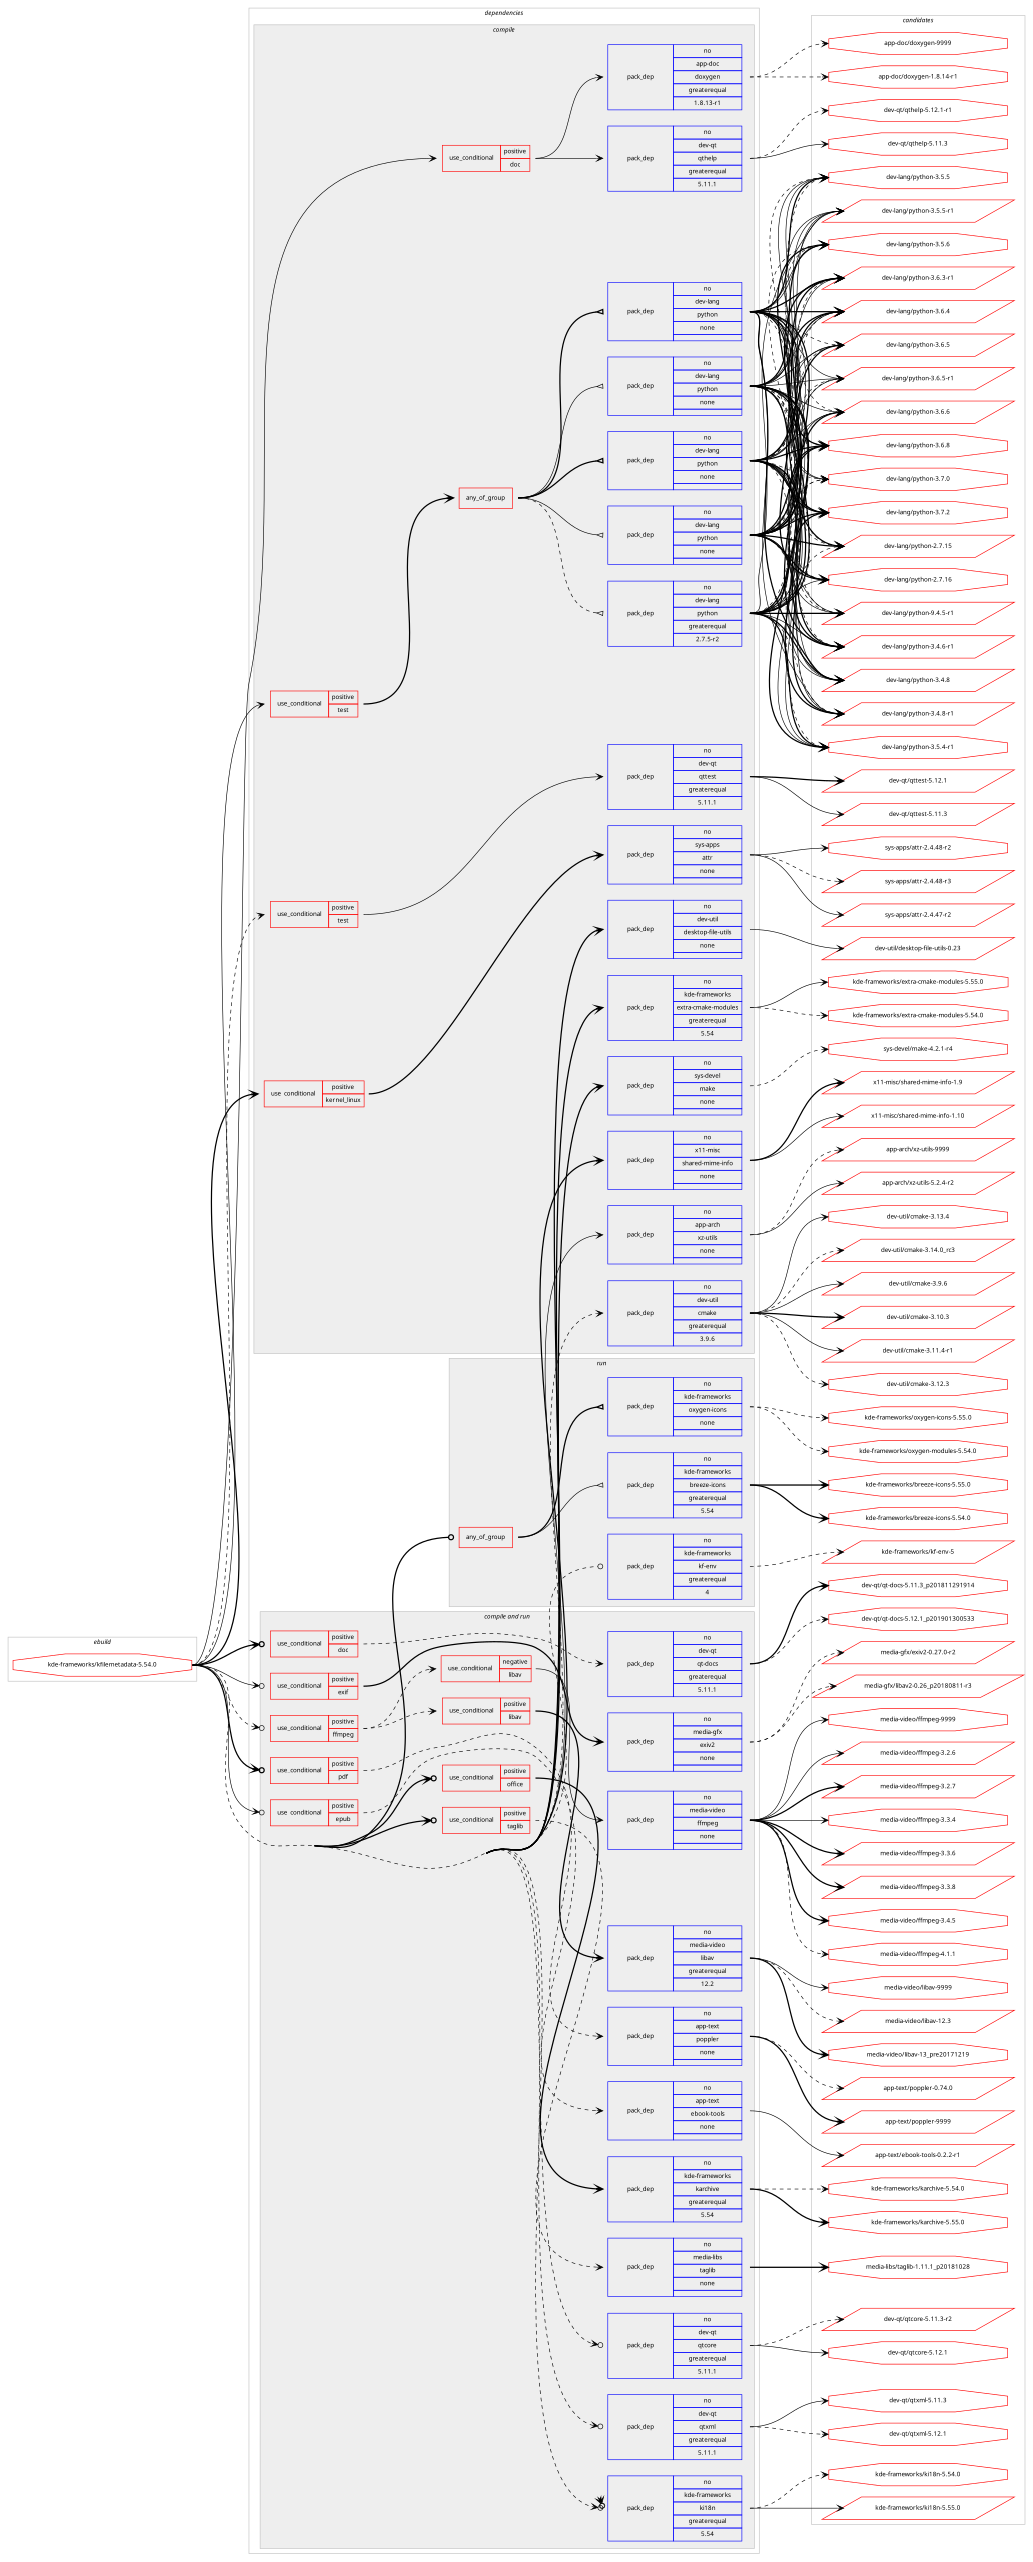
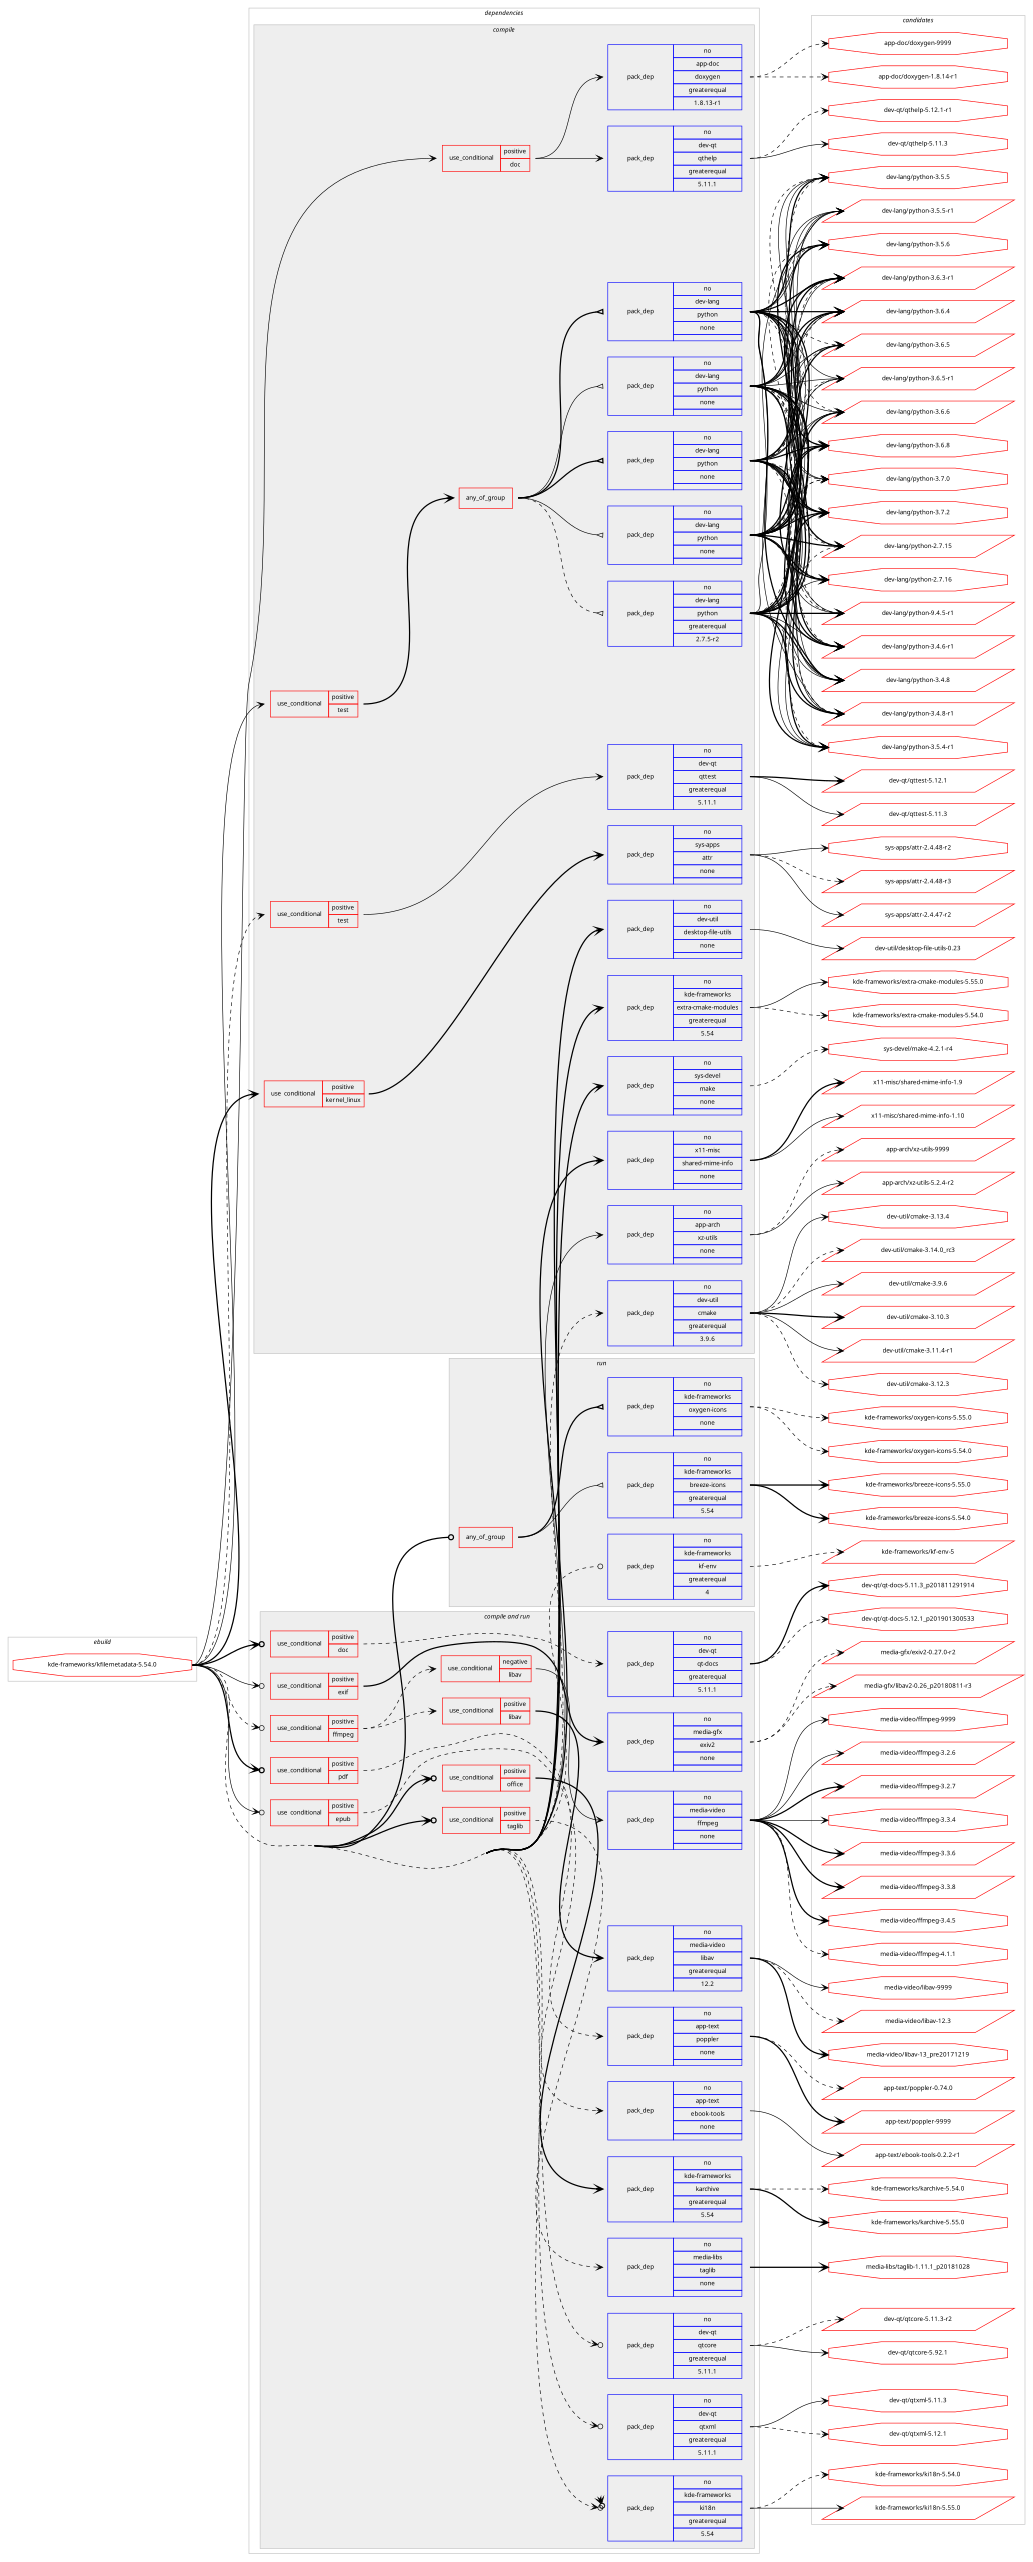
node "kde-frameworks/oxygen-modules-5.54.0": label "kde-frameworks/oxygen-modules-5.54.0" -> "kde-frameworks/oxygen-icons-5.54.0"
node "dev-qt/qtcore-5.12.1": label "dev-qt/qtcore-5.12.1" -> "dev-qt/qtcore-5.92.1"
